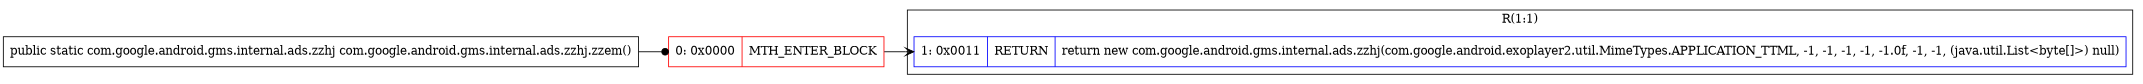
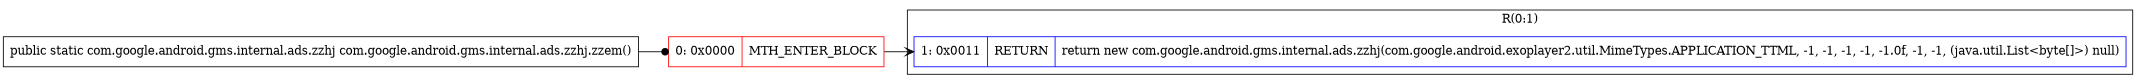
cluster "R(1:1)": label "R(1:1)" -> "R(0:1)"
